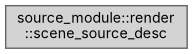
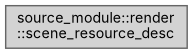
node "source_module::render ::scene_source_desc": label "source_module::render ::scene_source_desc" -> "source_module::render ::scene_resource_desc"
